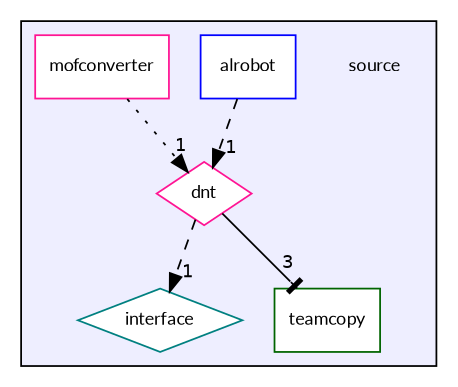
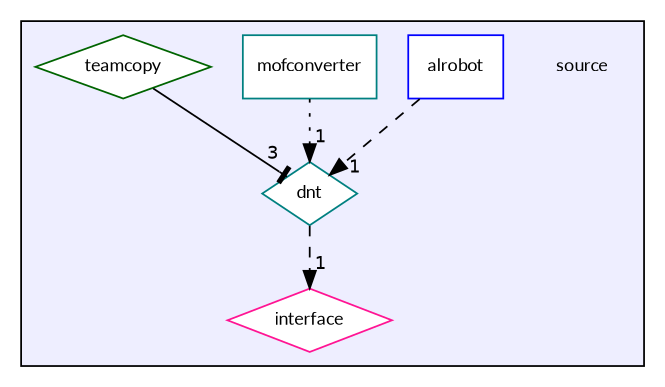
node "mofconverter": color deeppink -> teal
node "dnt": color deeppink -> teal
edge "dnt" -> "teamcopy": reversed
node "interface": color teal -> deeppink
node "teamcopy": shape box -> diamond
